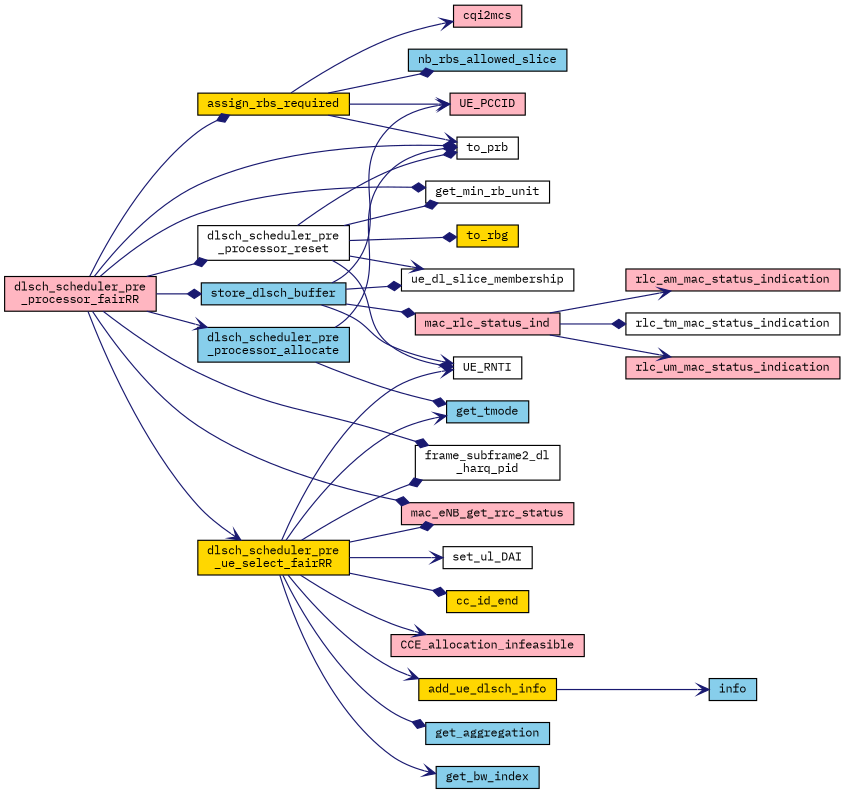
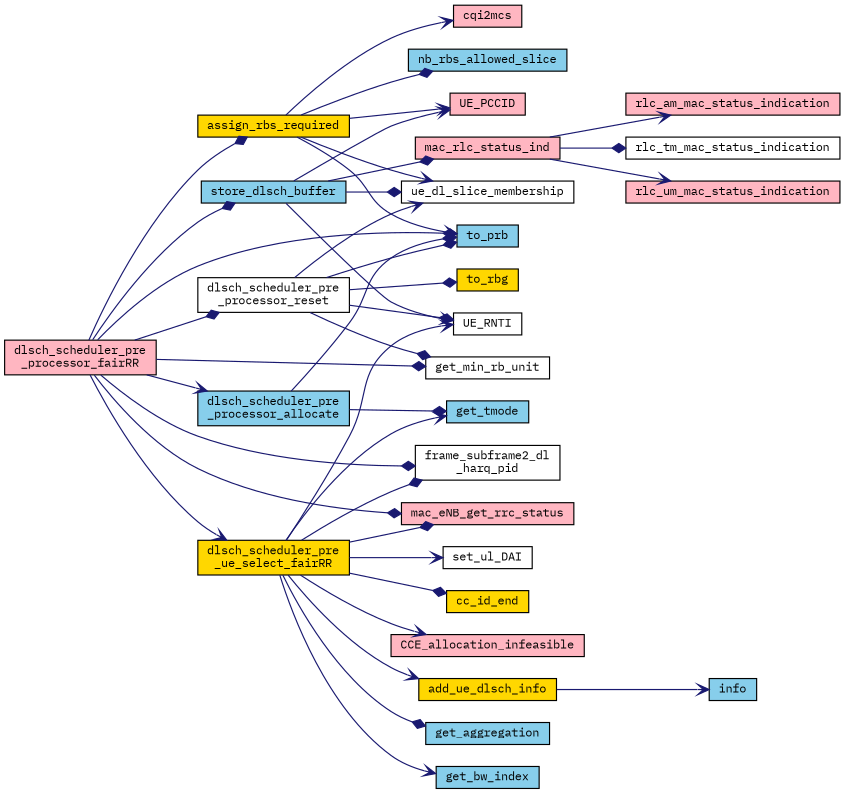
node "to_prb": fillcolor white -> skyblue
edge "assign_rbs_required" -> "ue_dl_slice_membership": added
